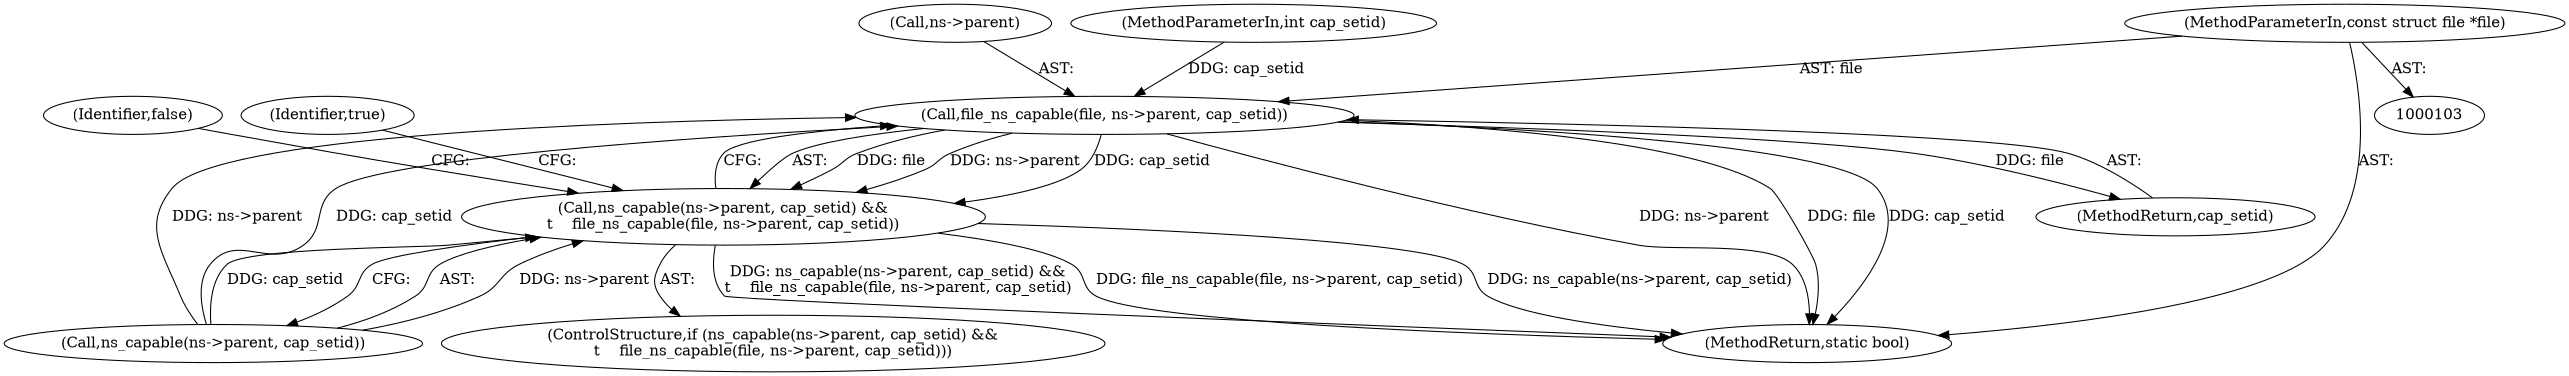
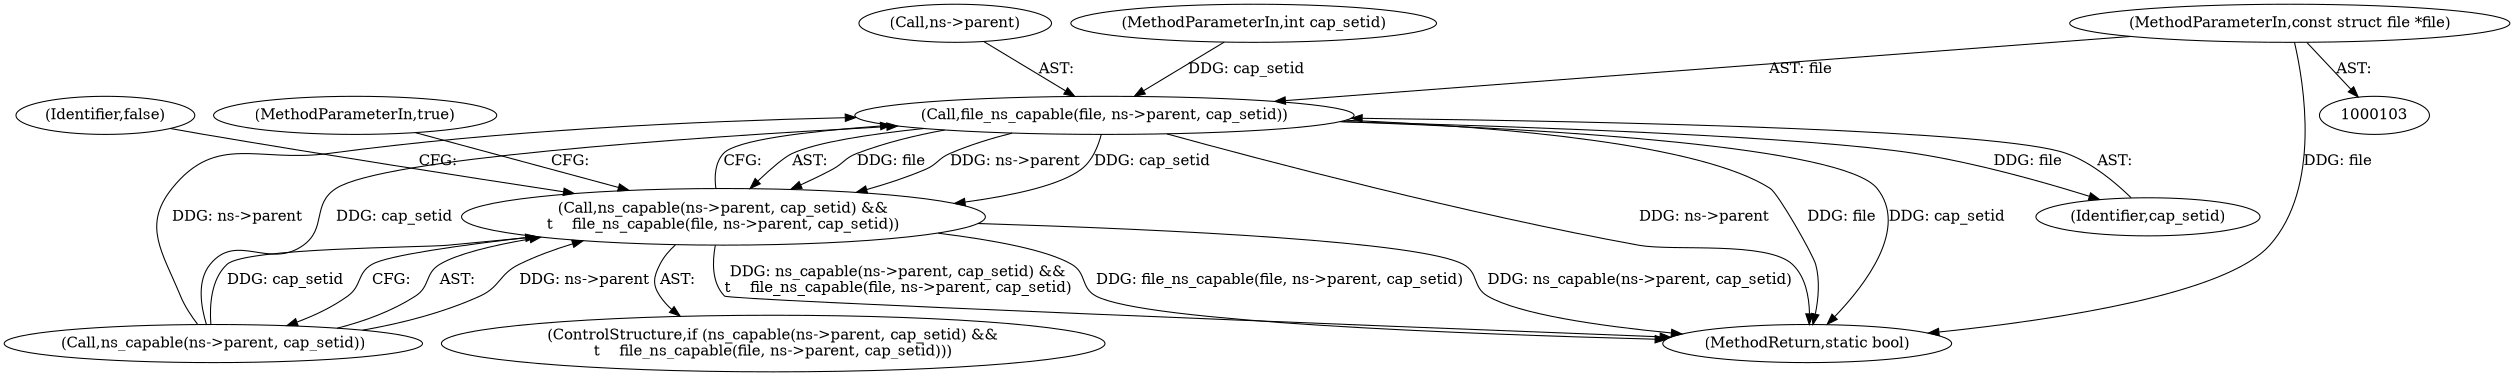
node "(Identifier,true)": label "(Identifier,true)" -> "(MethodParameterIn,true)"
edge "(MethodParameterIn,const struct file *file)" -> "(MethodReturn,static bool)": label "AST: " -> "DDG: file"
node "(MethodReturn,cap_setid)": label "(MethodReturn,cap_setid)" -> "(Identifier,cap_setid)"
